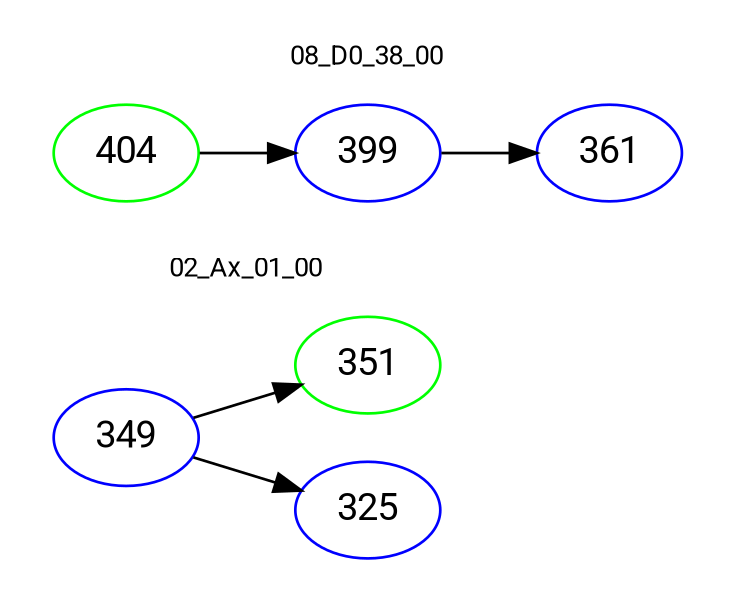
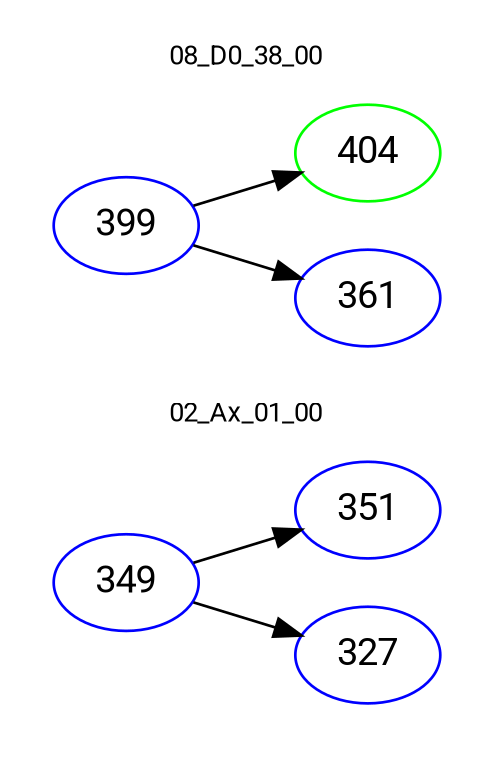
edge "404" -> "399": reversed
node "351": color green -> blue
node "325": label "325" -> "327"
